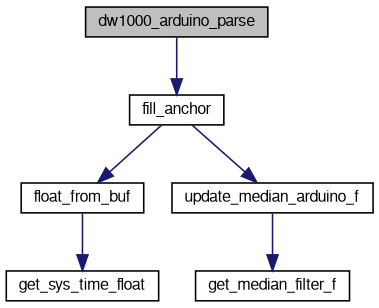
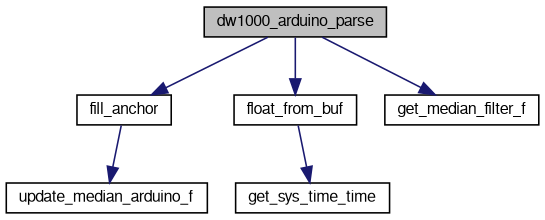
edge "fill_anchor" -> "float_from_buf": now "dw1000_arduino_parse" -> "float_from_buf"
edge "update_median_arduino_f" -> "get_median_filter_f": now "dw1000_arduino_parse" -> "get_median_filter_f"
node "get_sys_time_float": label "get_sys_time_float" -> "get_sys_time_time"
